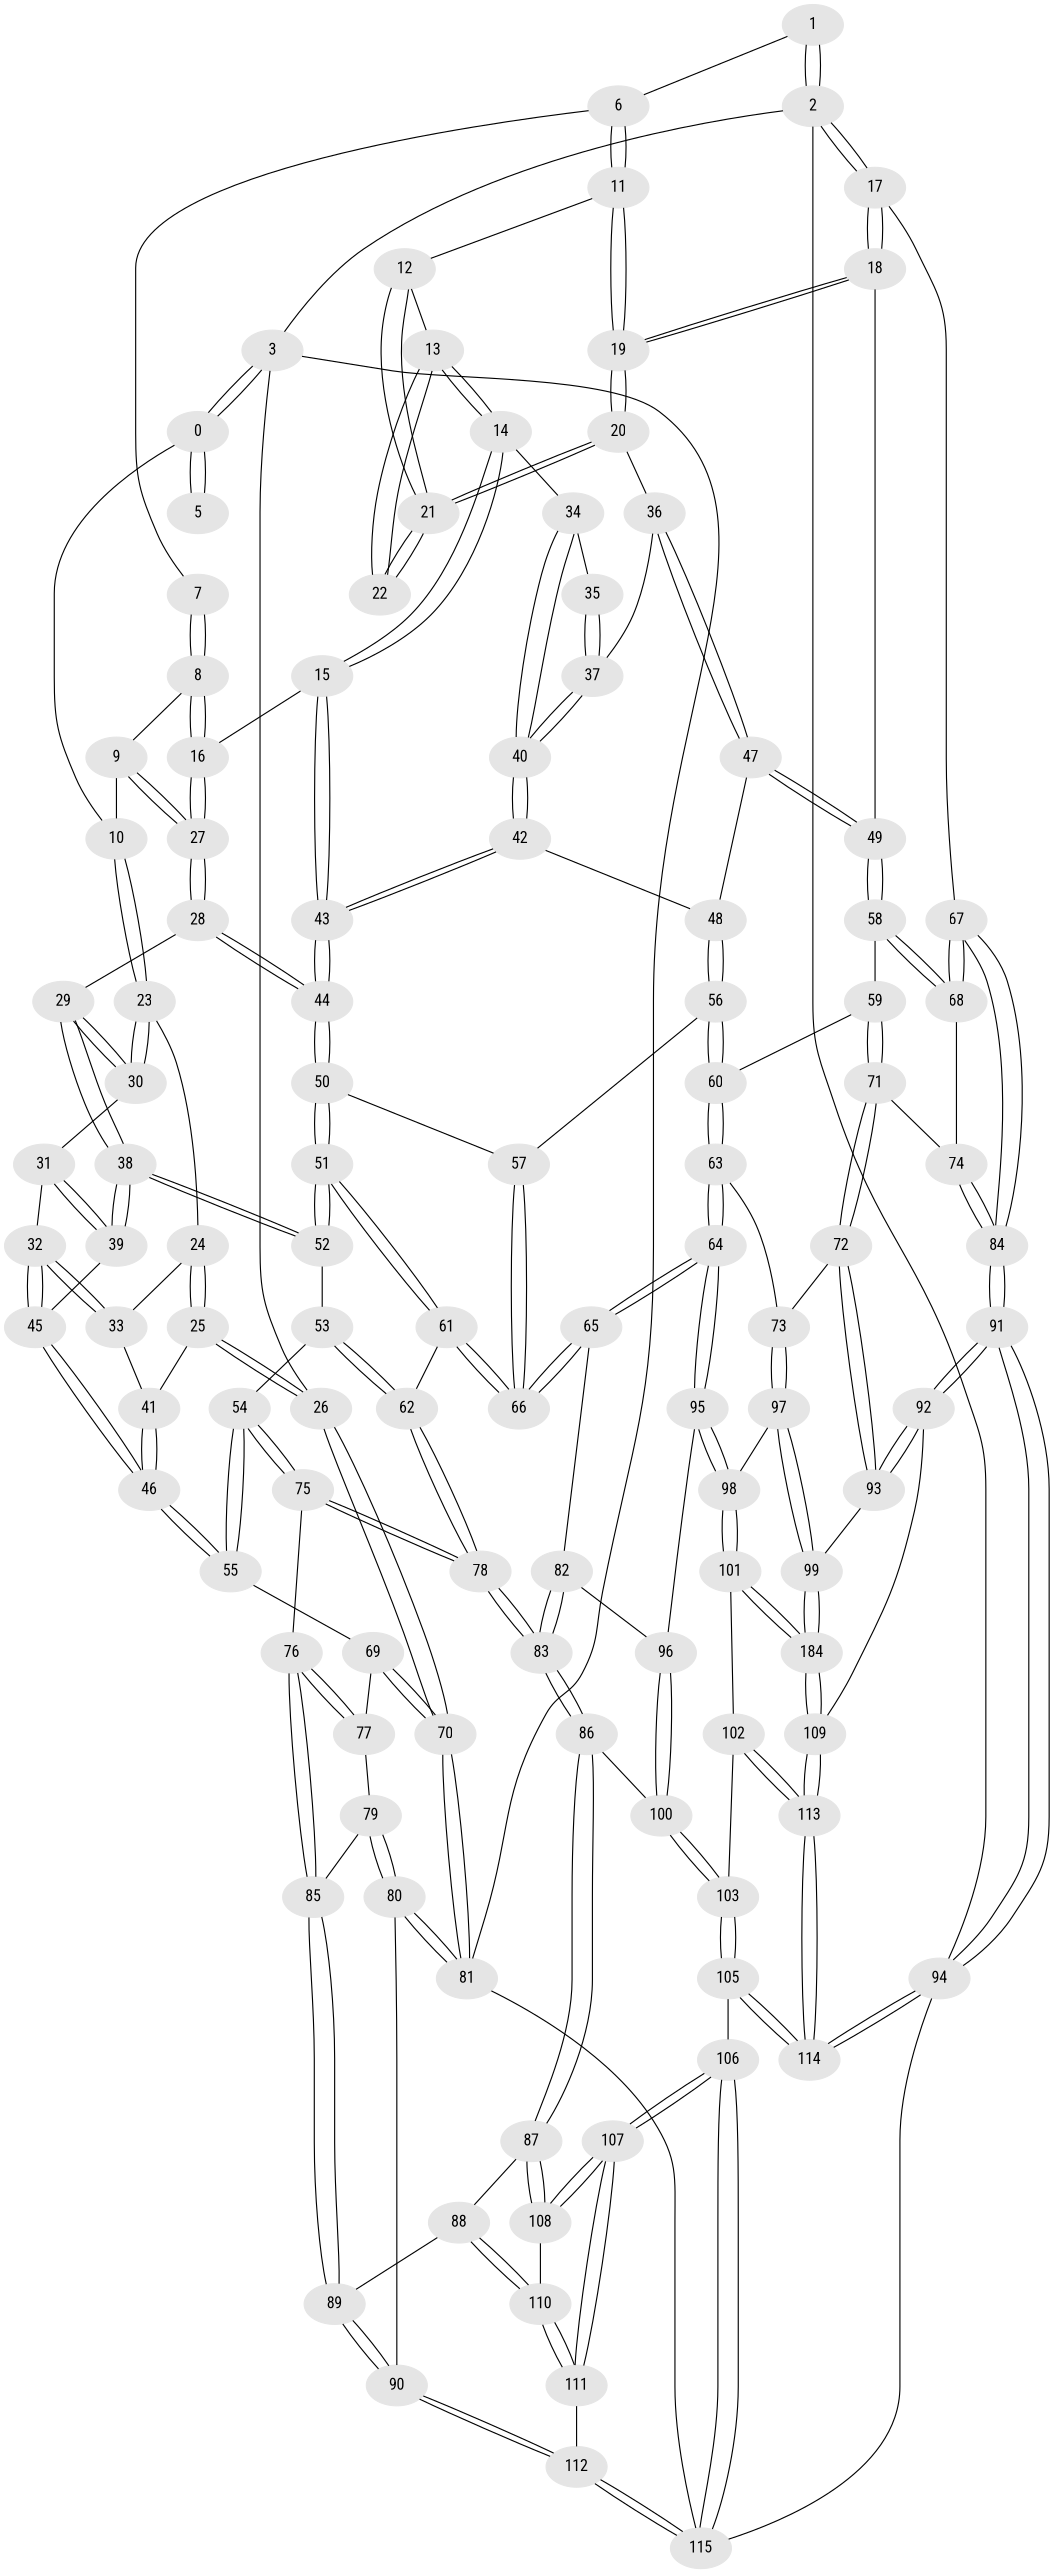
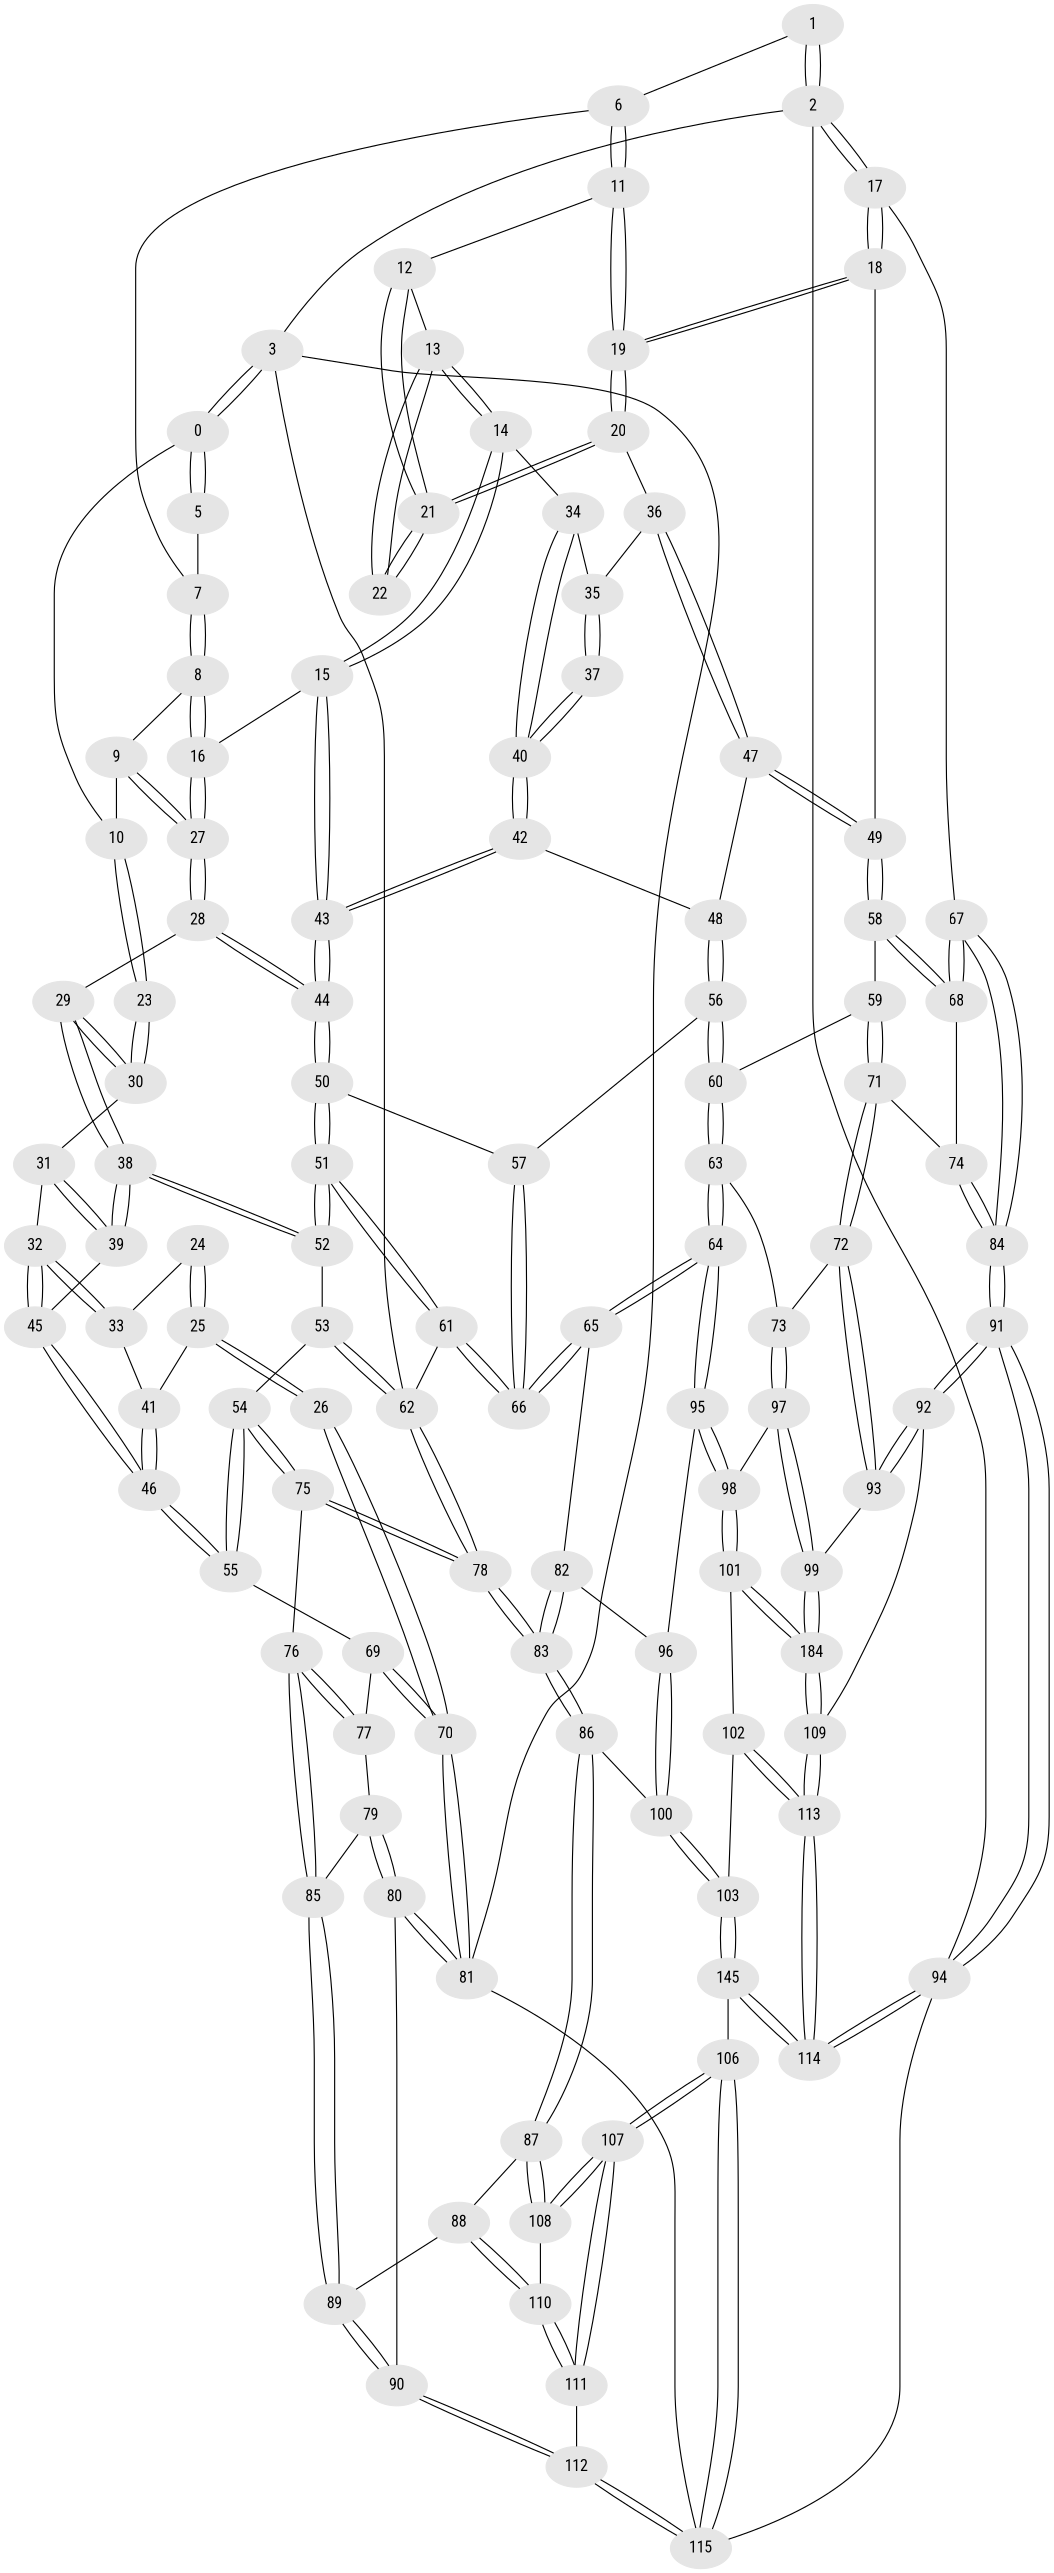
edge "5" -- "7": added
edge "36" -- "37": now "36" -- "35"
edge "3" -- "26": now "3" -- "62"
edge "23" -- "24": removed
node "105": label "105" -> "145"
